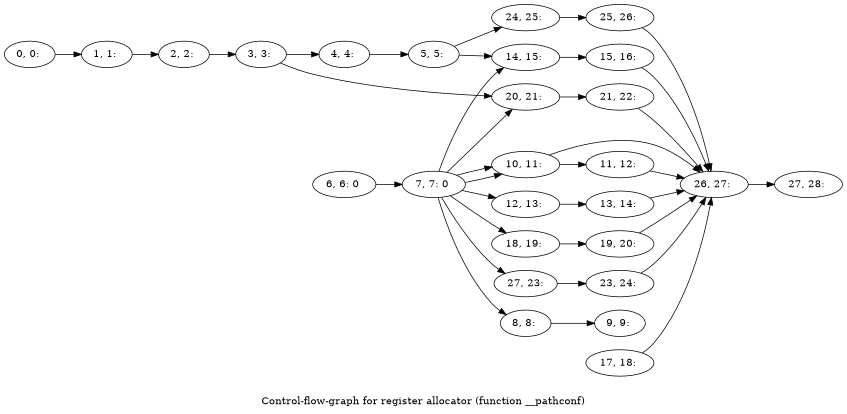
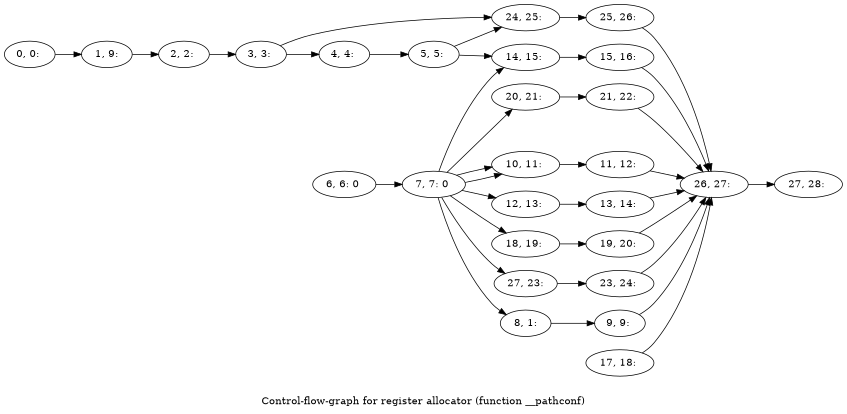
node "1, 1:": label "1, 1:" -> "1, 9:"
edge "3, 3:" -> "20, 21:": now "3, 3:" -> "24, 25:"
edge "10, 11:" -> "26, 27:": now "9, 9:" -> "26, 27:"
node "8, 8:": label "8, 8:" -> "8, 1:"
